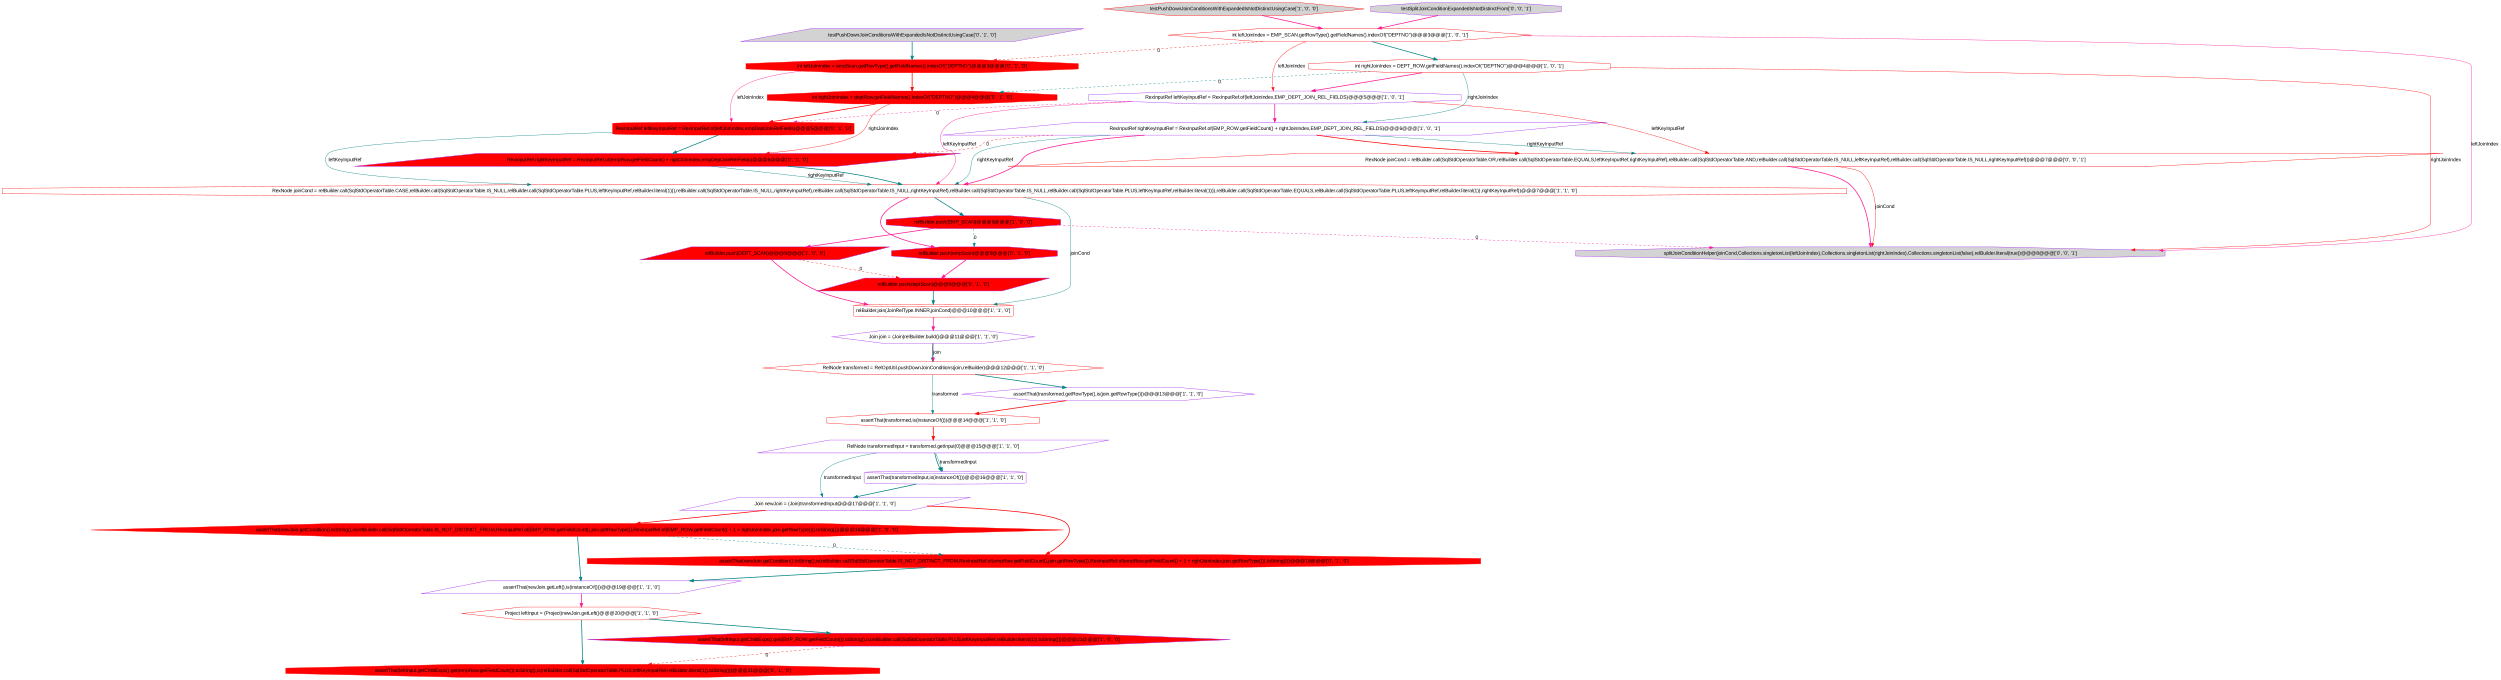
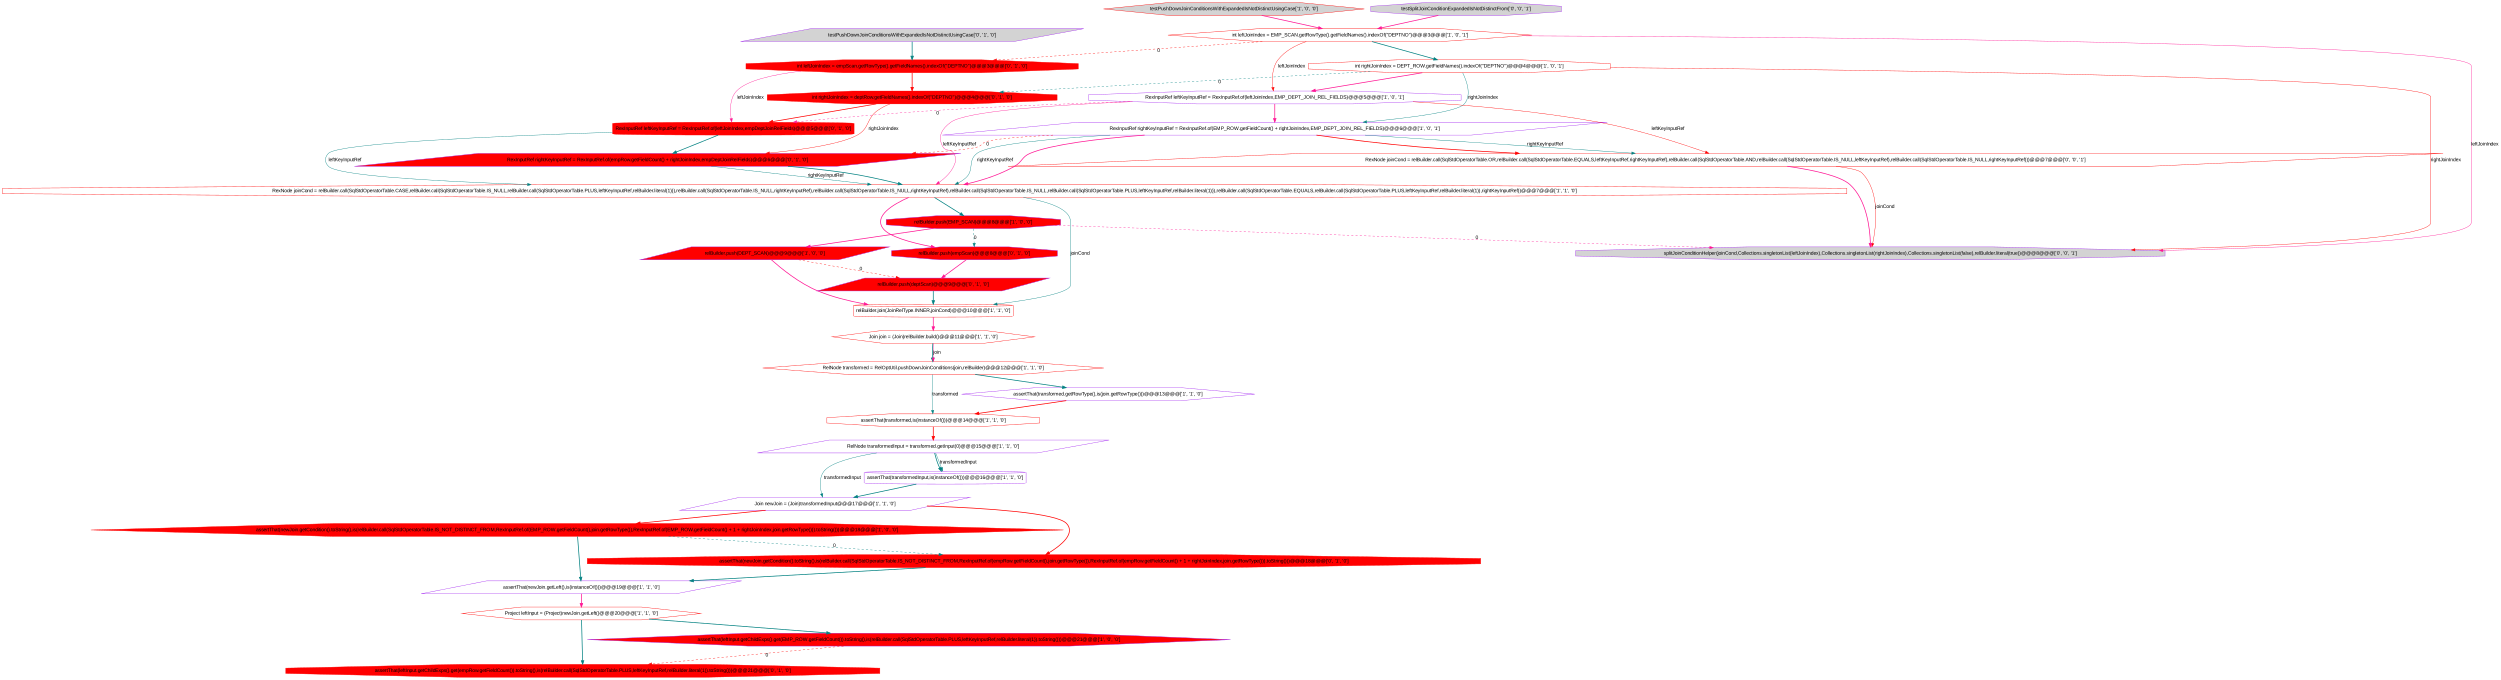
node "Join join = (Join)relBuilder.build()@@@11@@@['1', '1', '0']": color purple -> red
